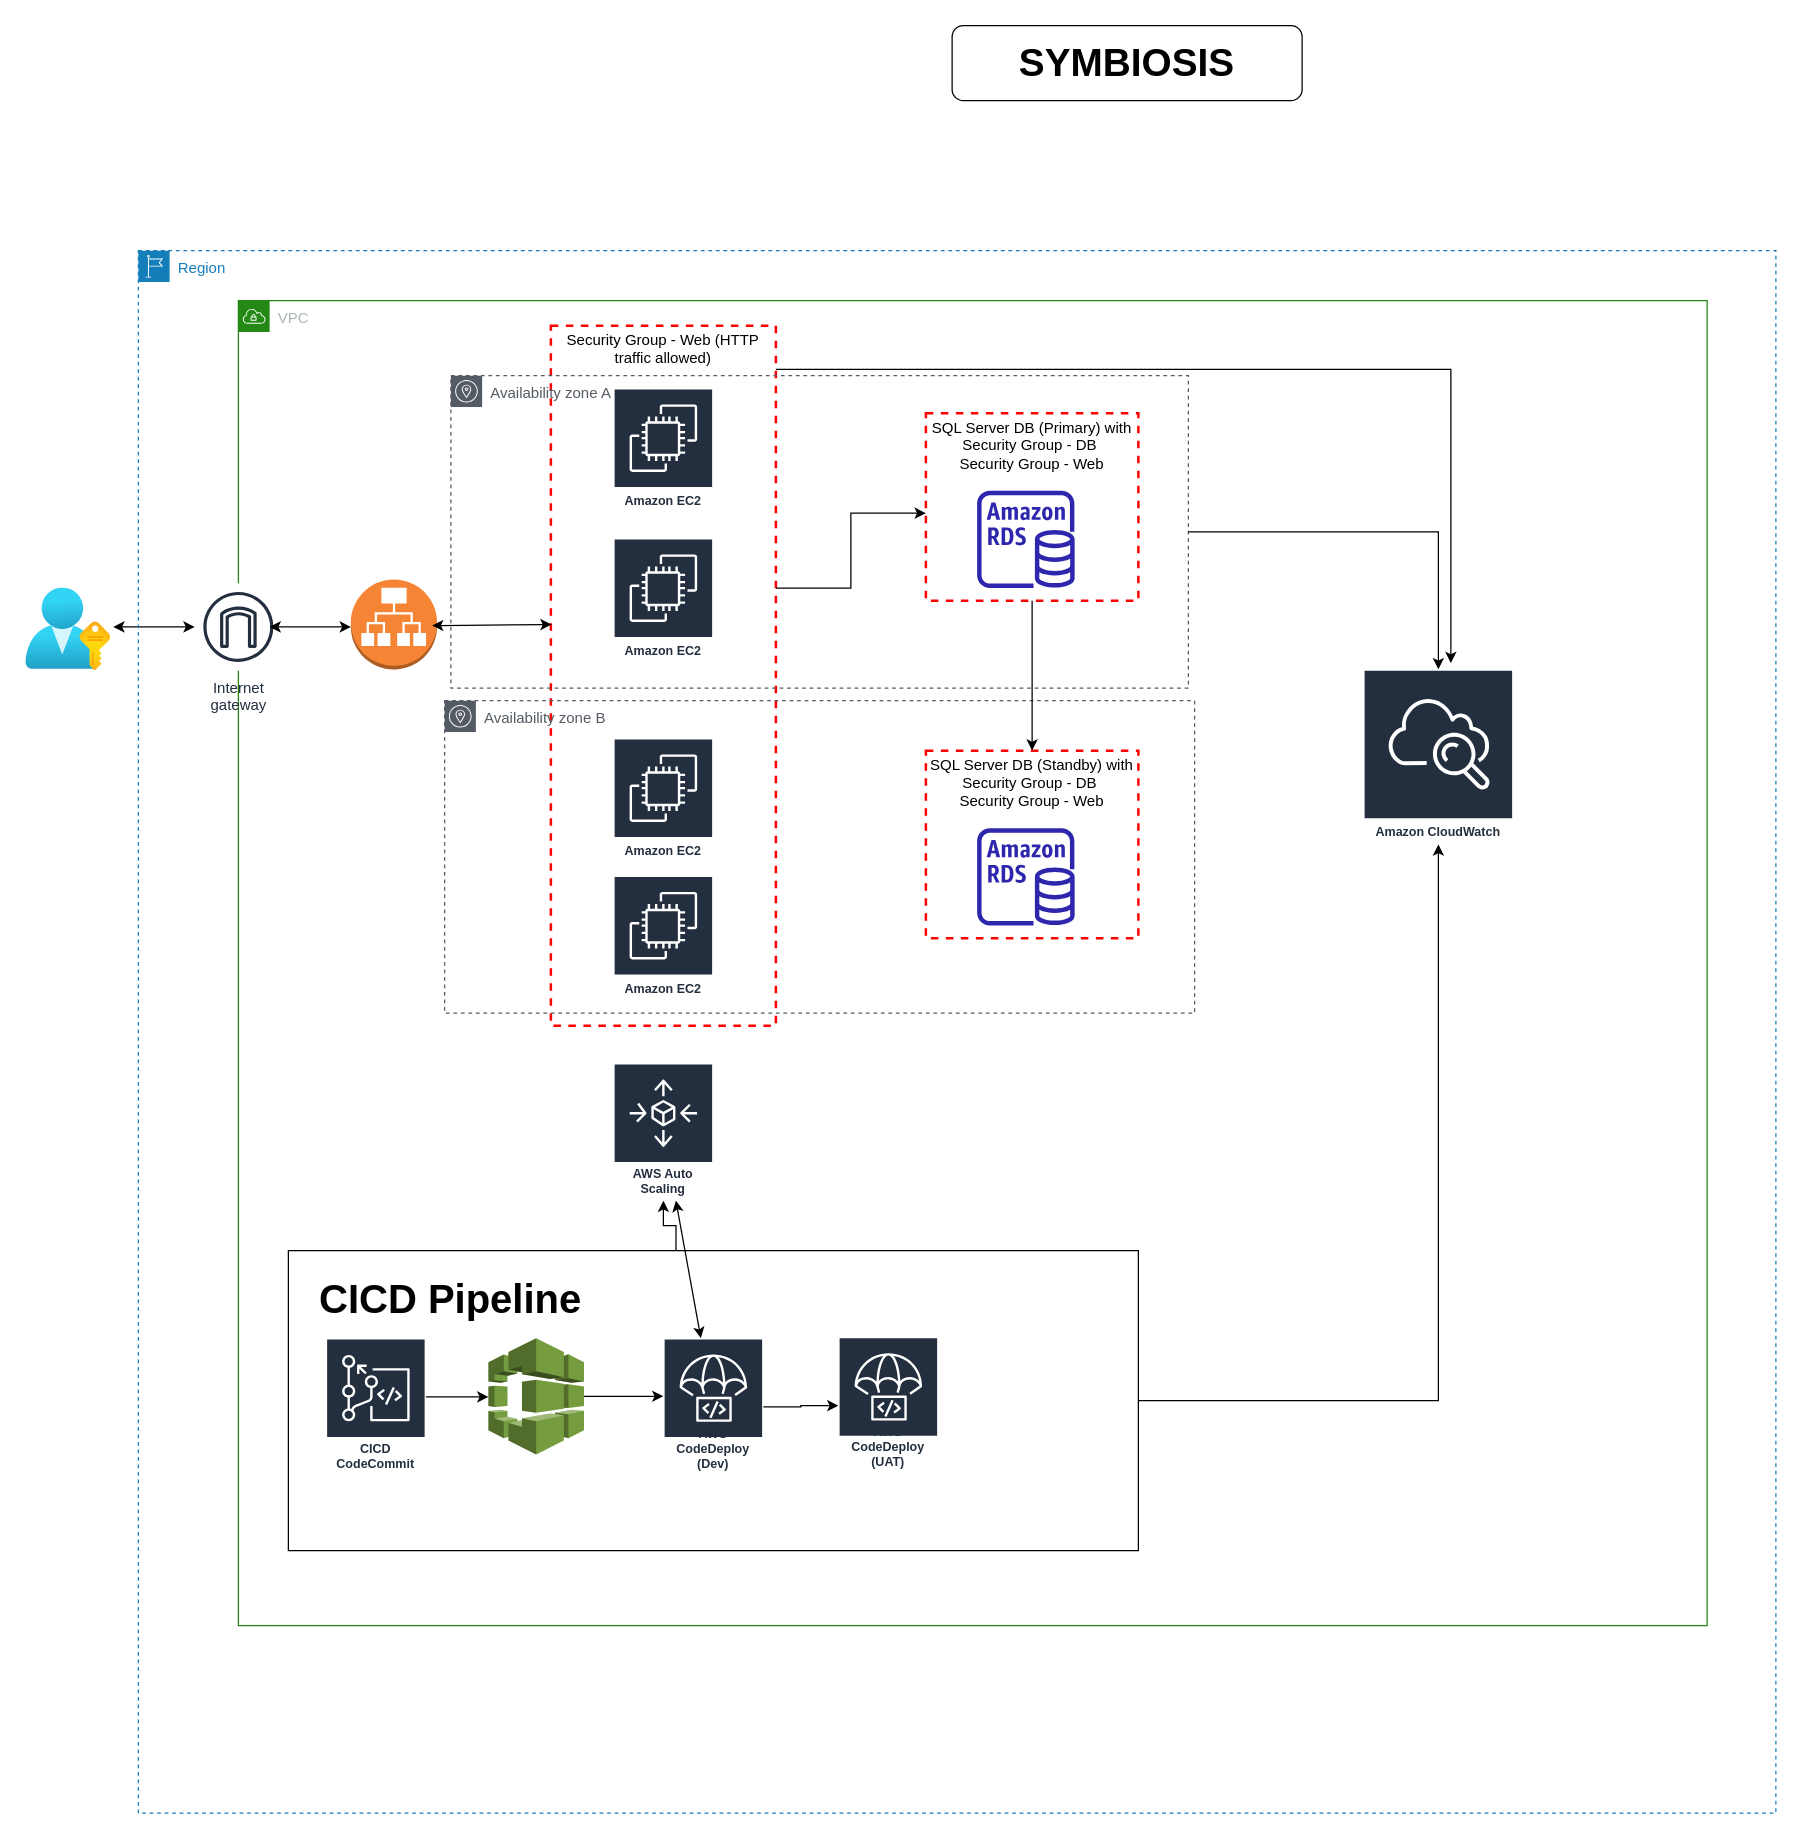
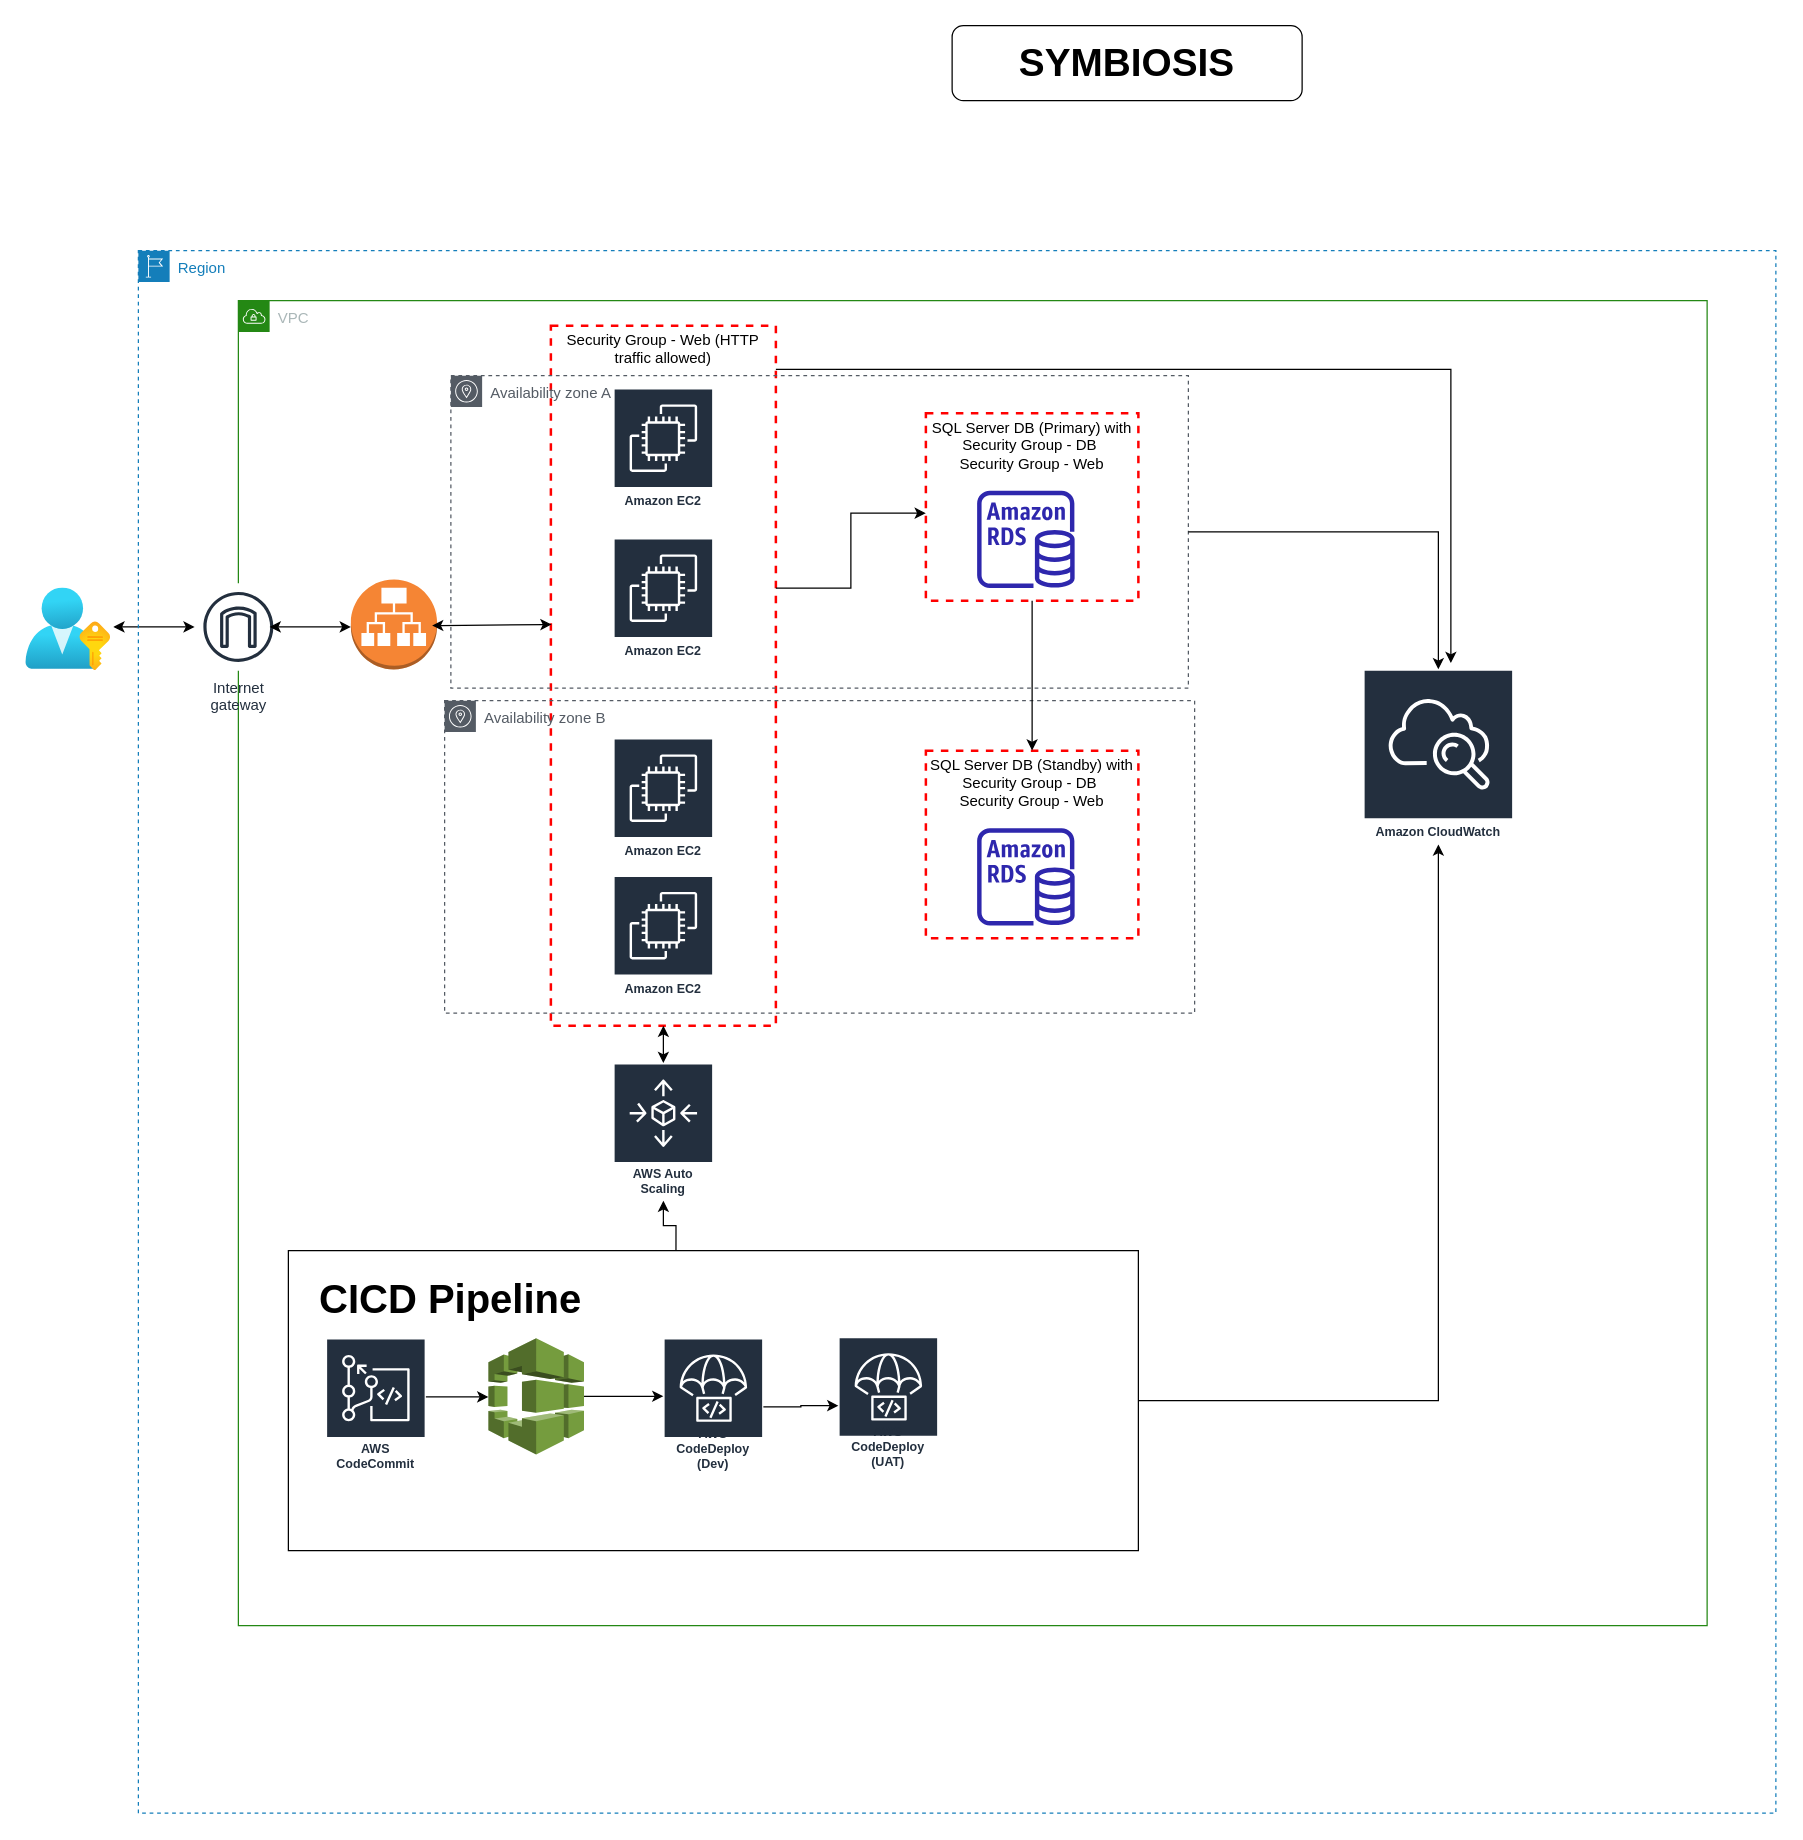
edge "AWS Auto Scaling" -- "AWS CodeDeploy (Dev)": now "AWS Auto Scaling" -- "Security Group - Web (HTTP traffic allowed)"
node "CICD CodeCommit": label "CICD CodeCommit" -> "AWS CodeCommit"
